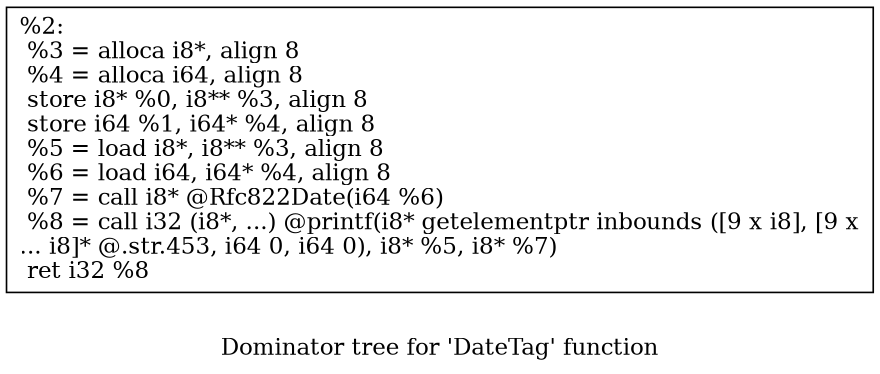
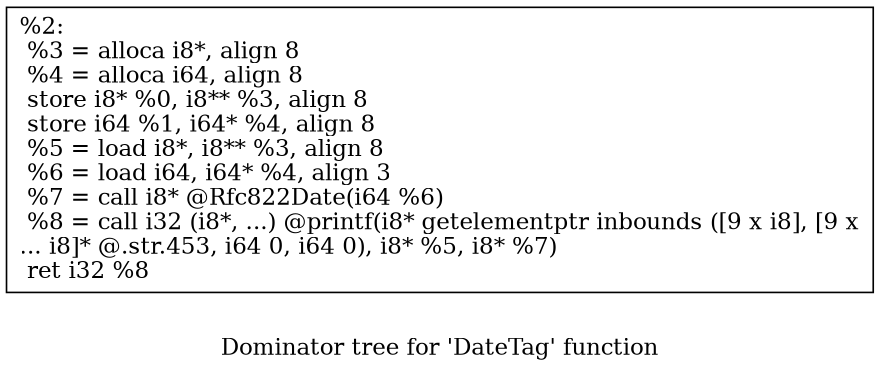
node "%2:": text "%6 = load i64, i64* %4, align 8" -> "%6 = load i64, i64* %4, align 3"
